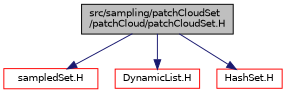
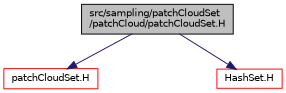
node "sampledSet.H": label "sampledSet.H" -> "patchCloudSet.H"
node "DynamicList.H": removed
